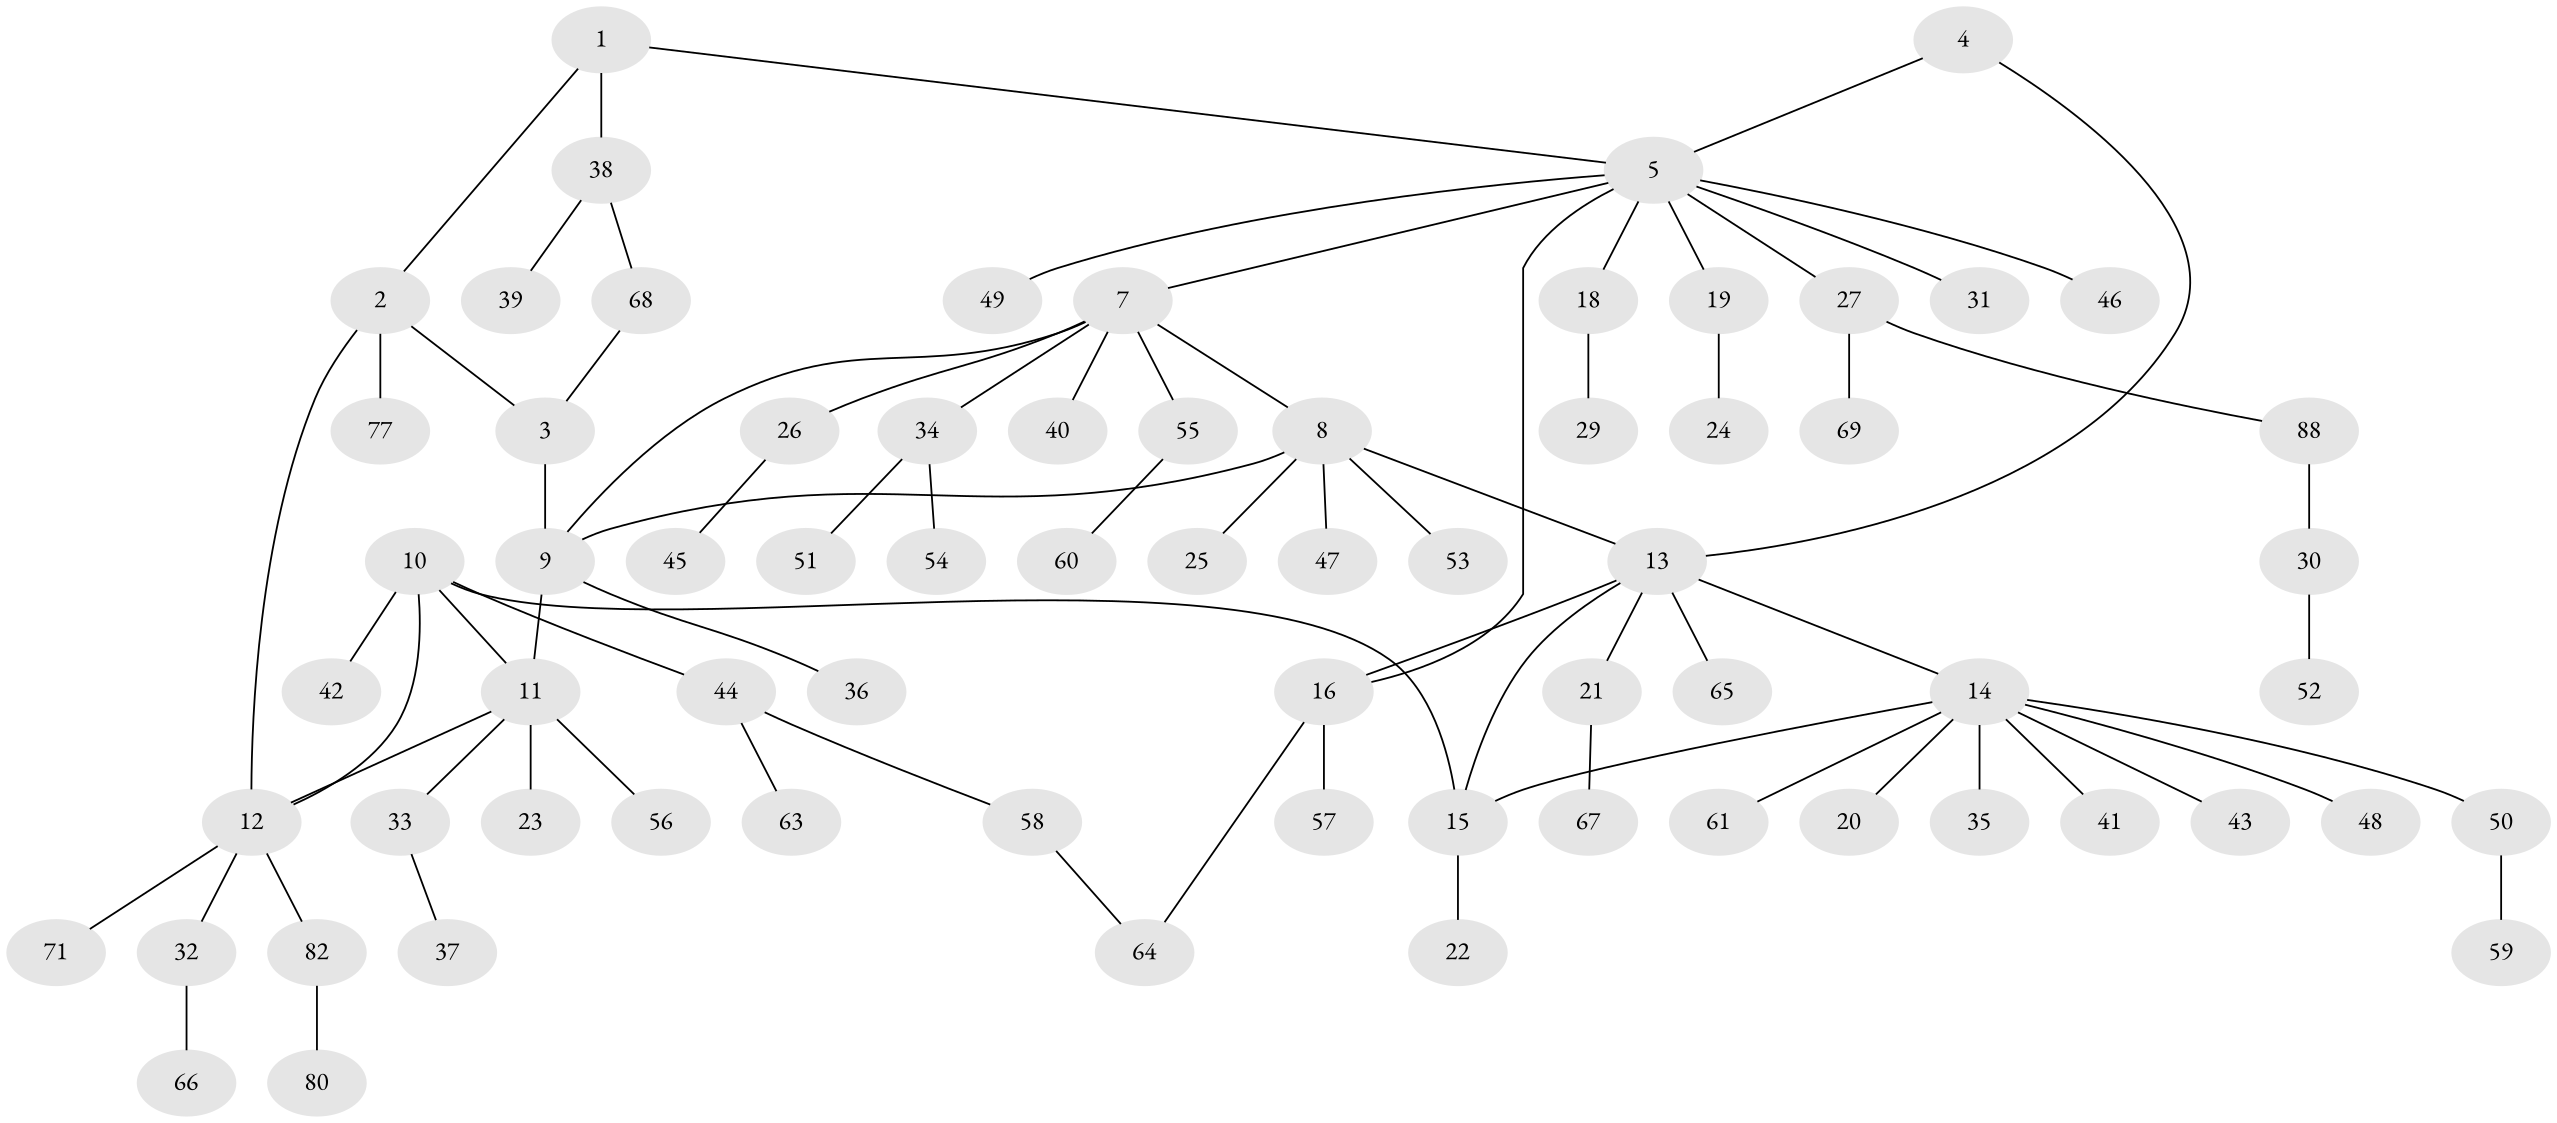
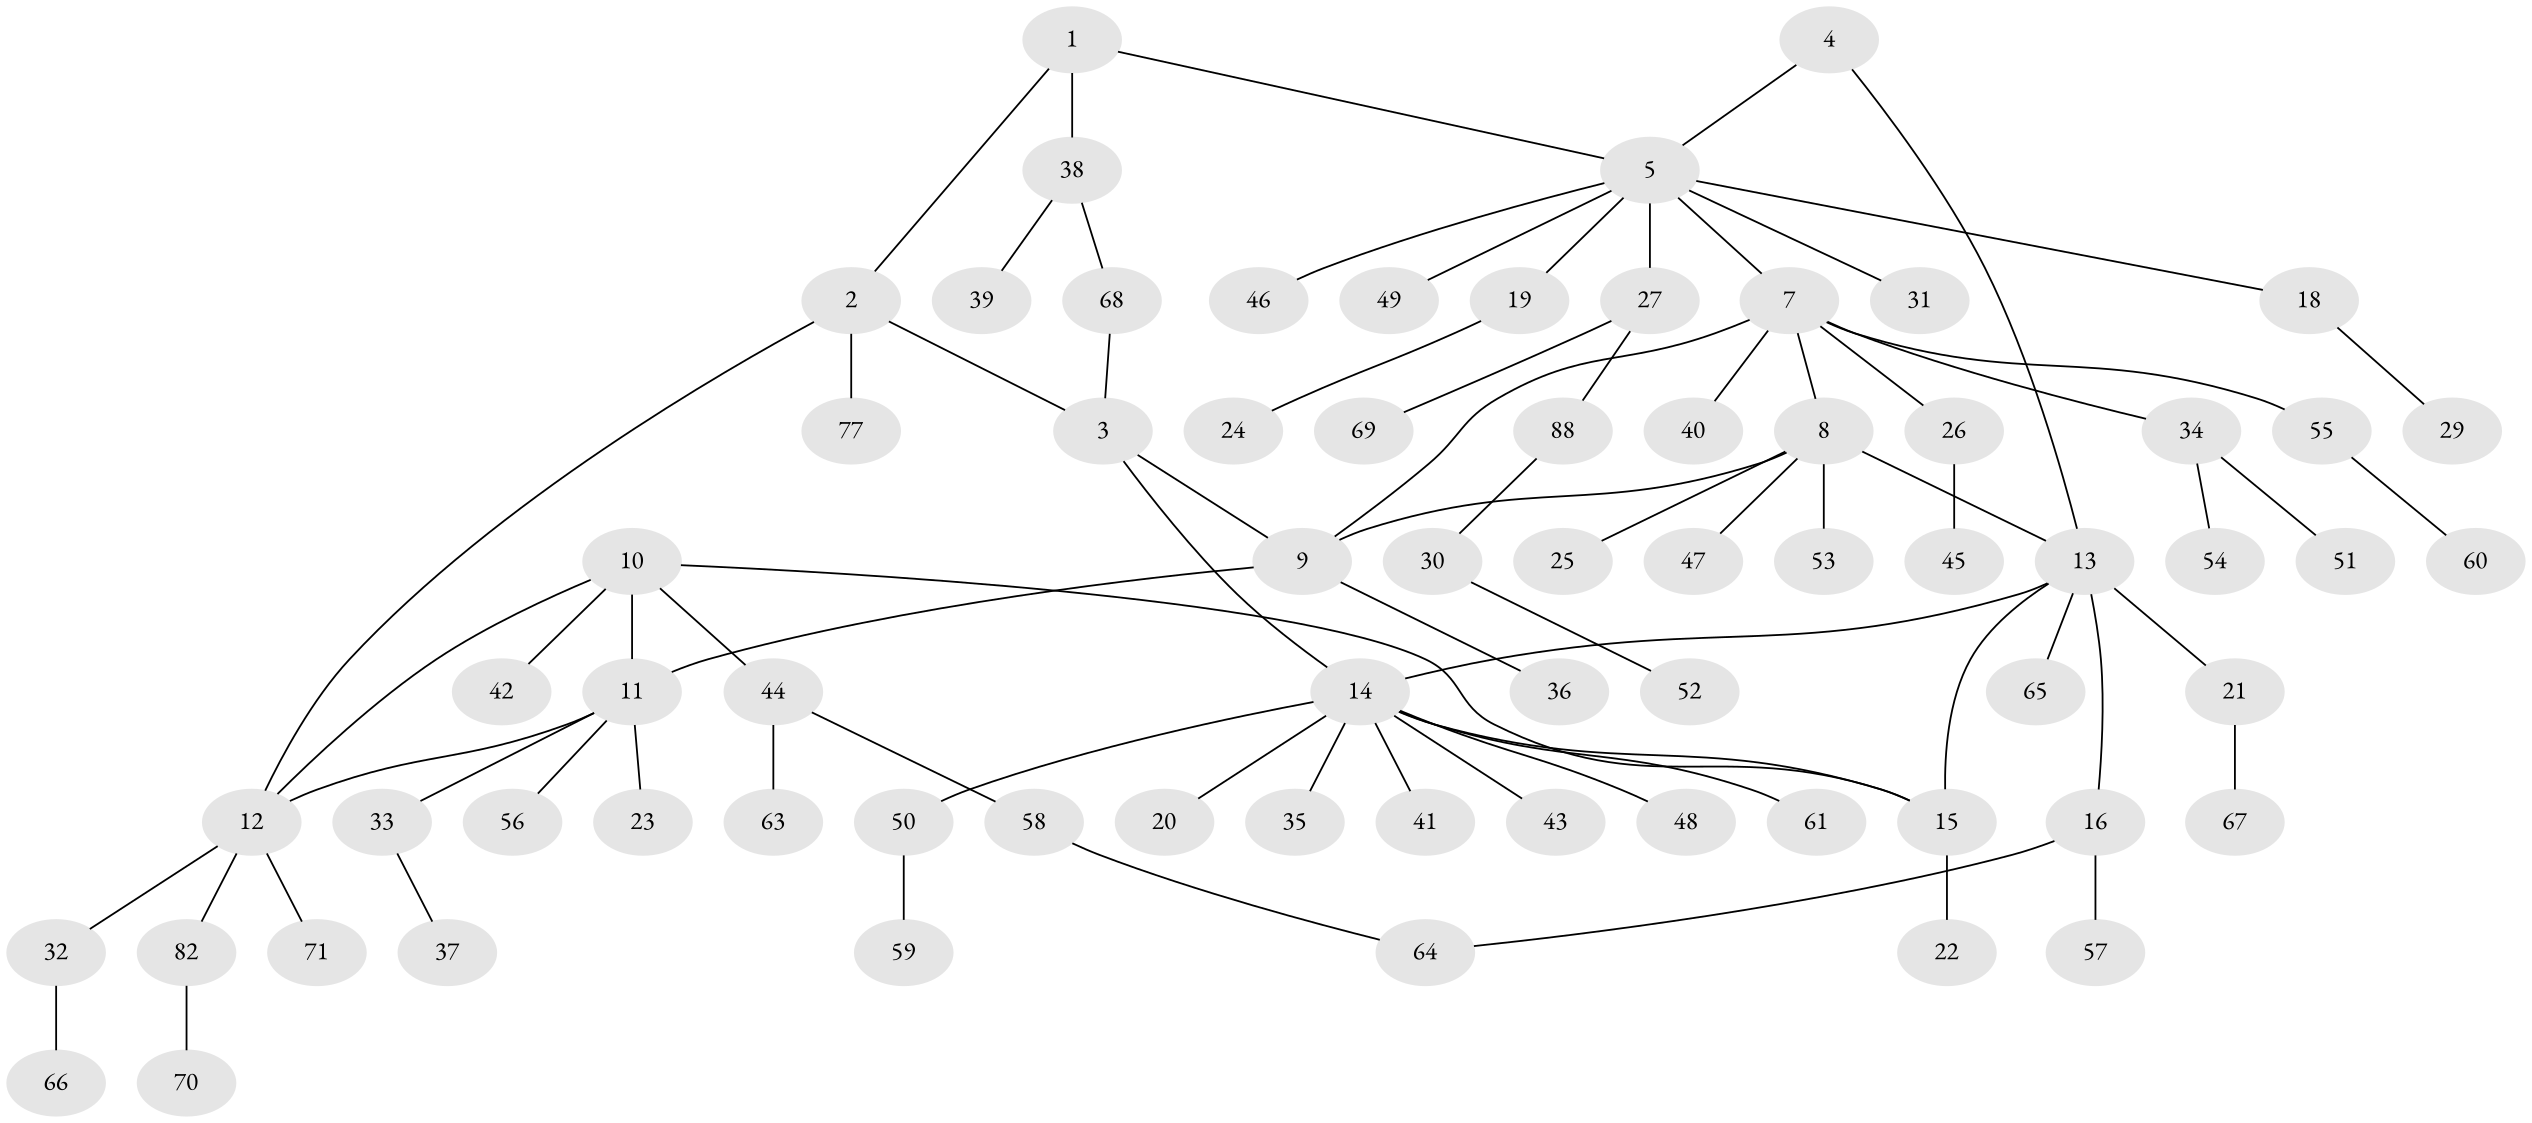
edge "5" -- "16": removed
edge "3" -- "14": added
node "80": label "80" -> "70"
